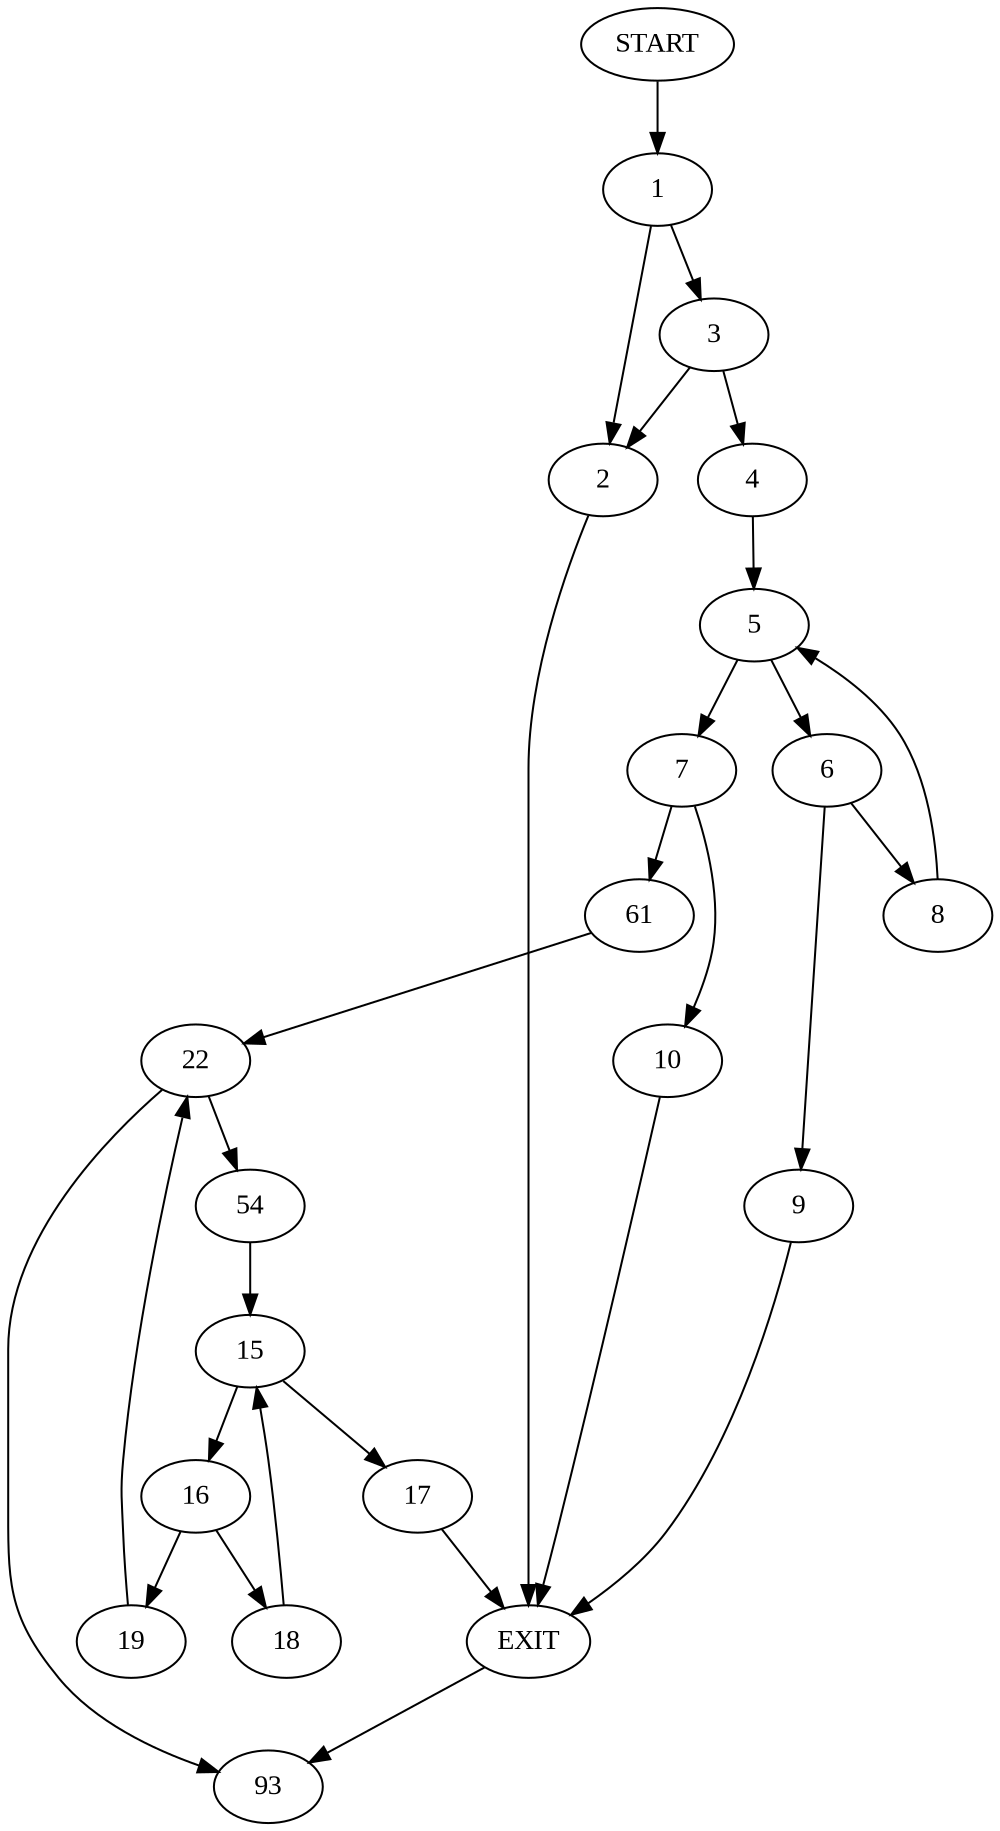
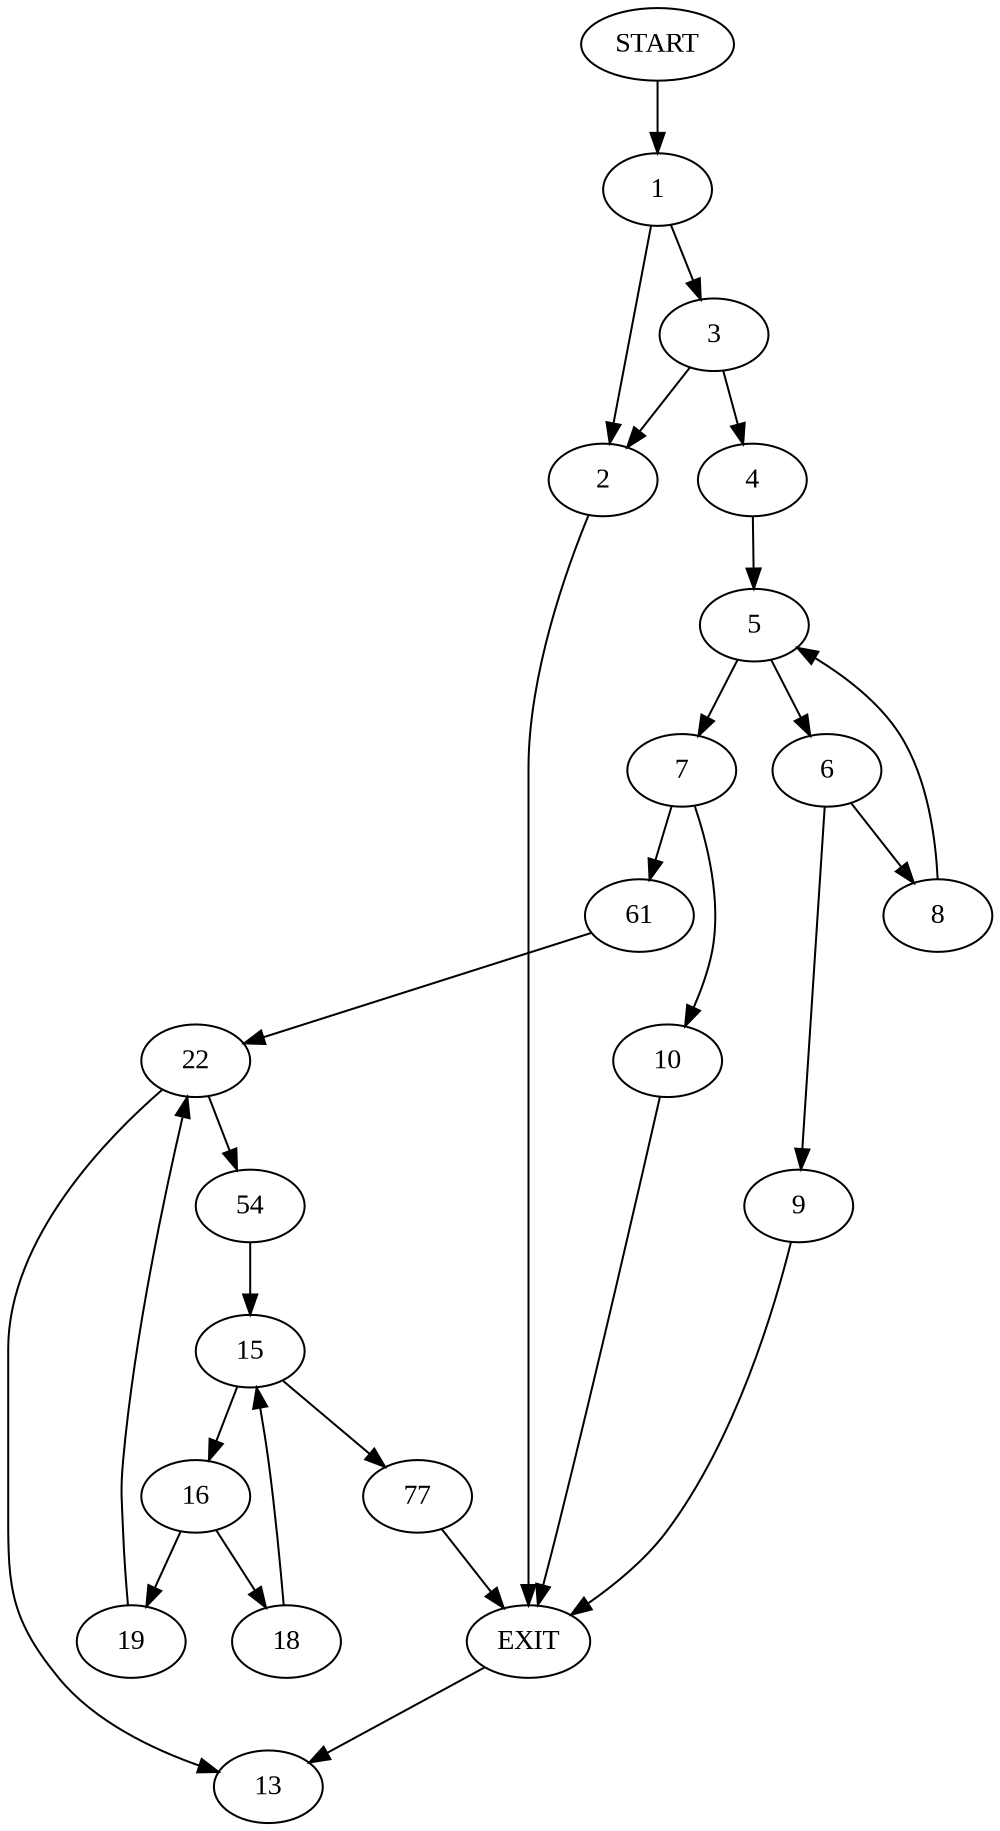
node "17": label "17" -> "77"
node "93": label "93" -> "13"
